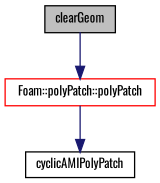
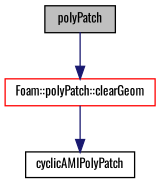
node "clearGeom": label "clearGeom" -> "polyPatch"
node "Foam::polyPatch::polyPatch": label "Foam::polyPatch::polyPatch" -> "Foam::polyPatch::clearGeom"
